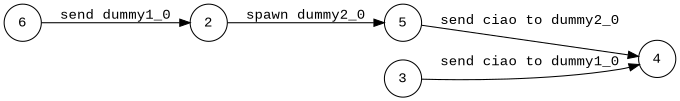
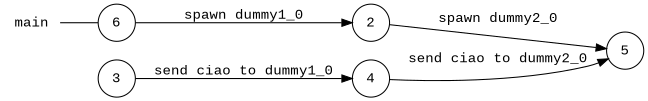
edge "6" -> "2": label "send dummy1_0" -> "spawn dummy1_0"
node "main": added
edge "5" -> "4": reversed
